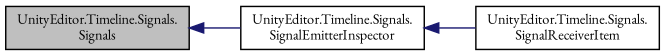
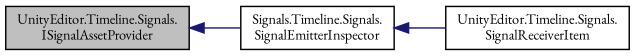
node "UnityEditor.Timeline.Signals. Signals": label "UnityEditor.Timeline.Signals. Signals" -> "UnityEditor.Timeline.Signals. ISignalAssetProvider"
node "UnityEditor.Timeline.Signals. SignalEmitterInspector": label "UnityEditor.Timeline.Signals. SignalEmitterInspector" -> "Signals.Timeline.Signals. SignalEmitterInspector"
